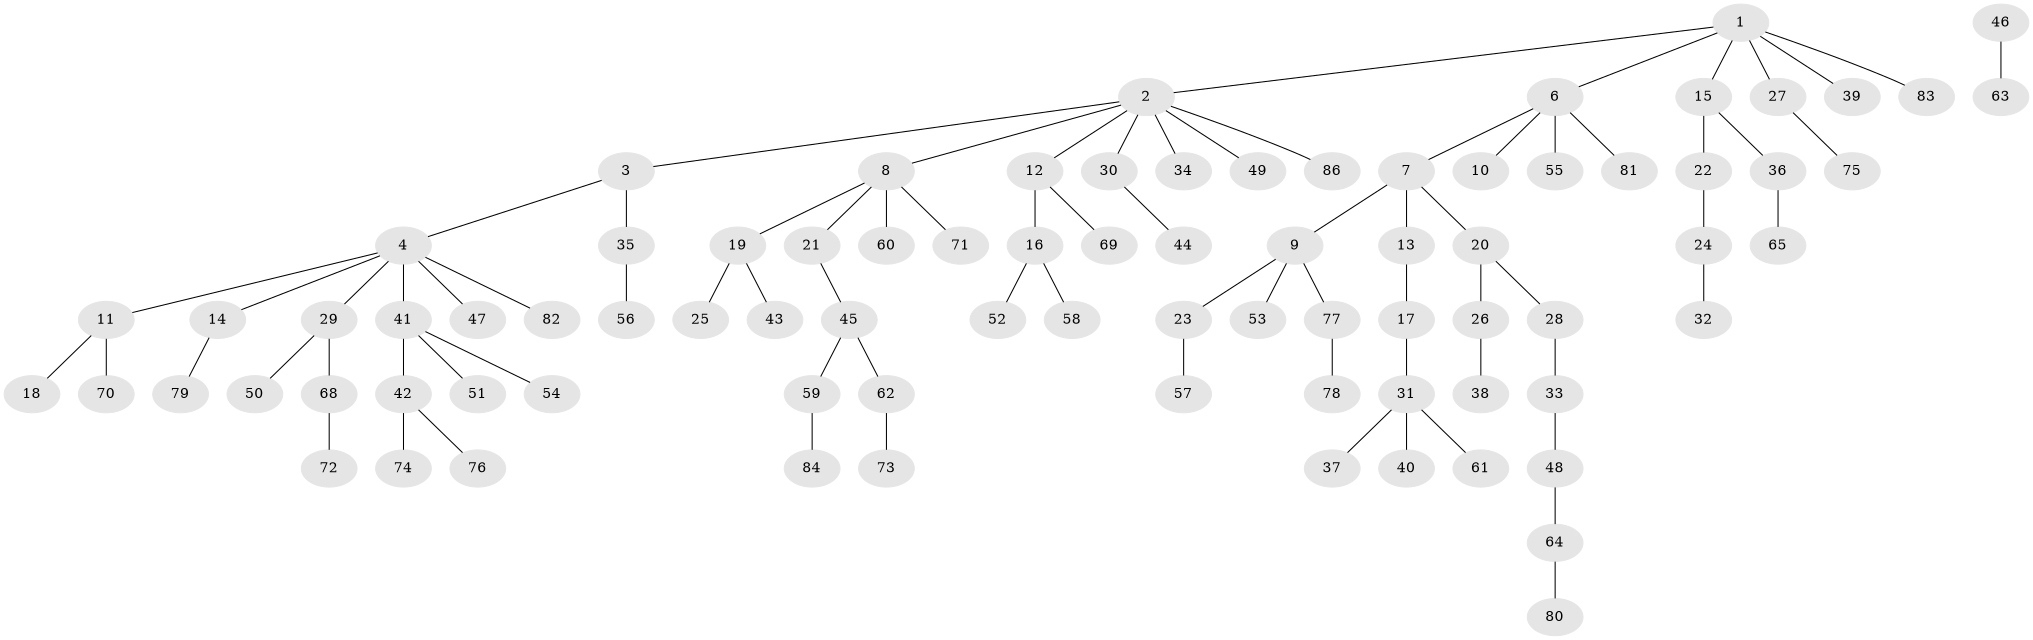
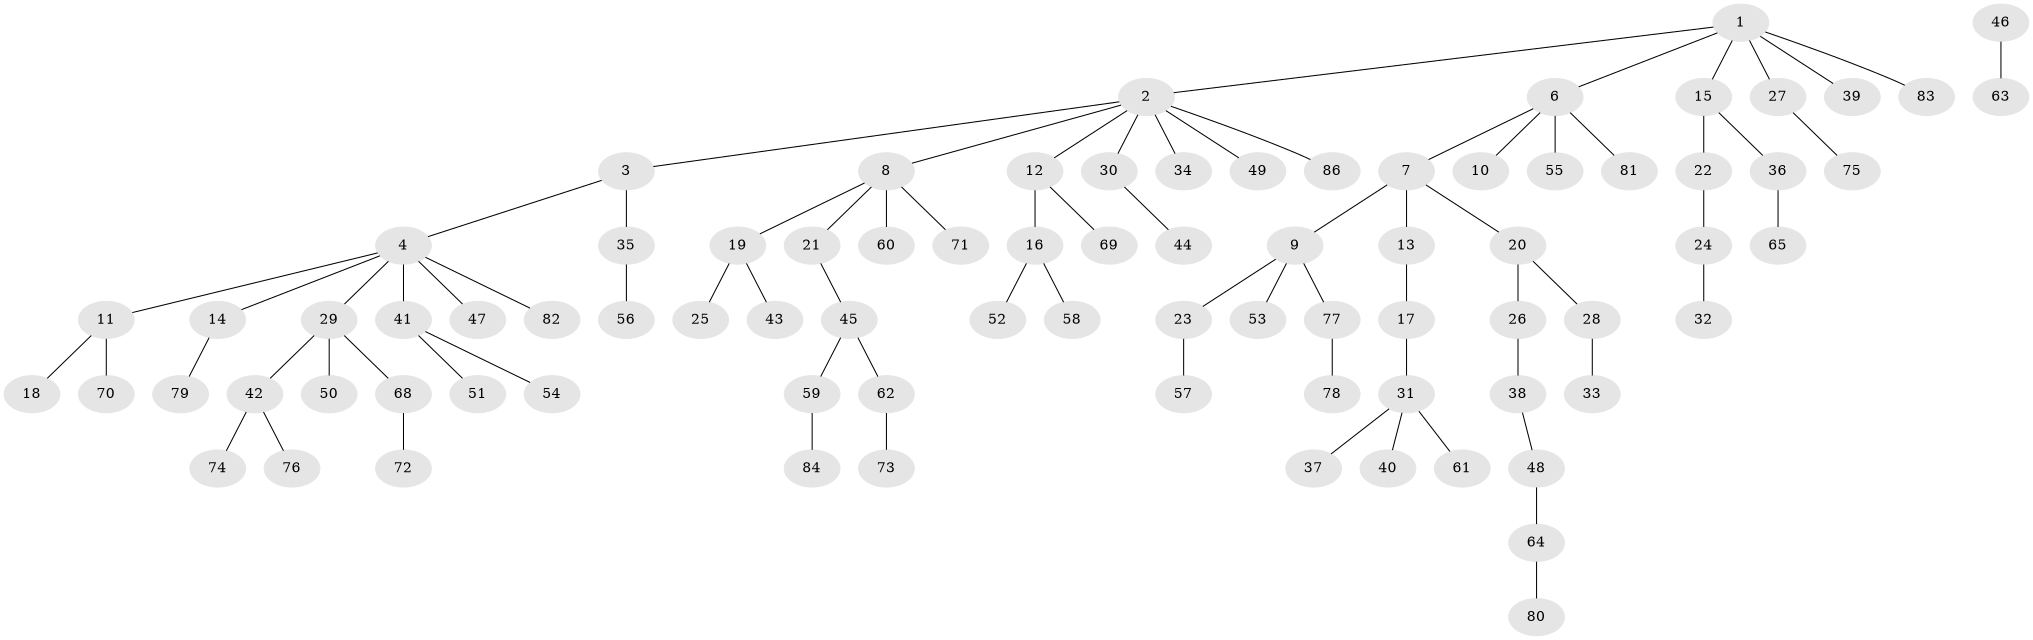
edge "41" -- "42": now "29" -- "42"
edge "33" -- "48": now "38" -- "48"
